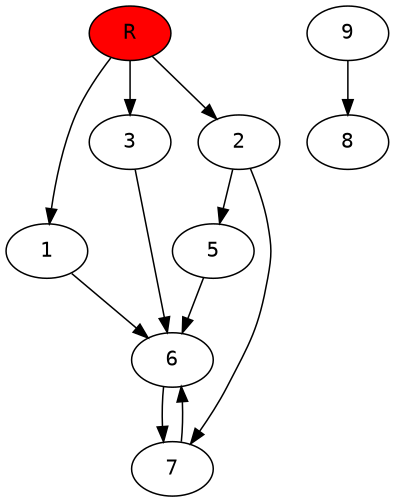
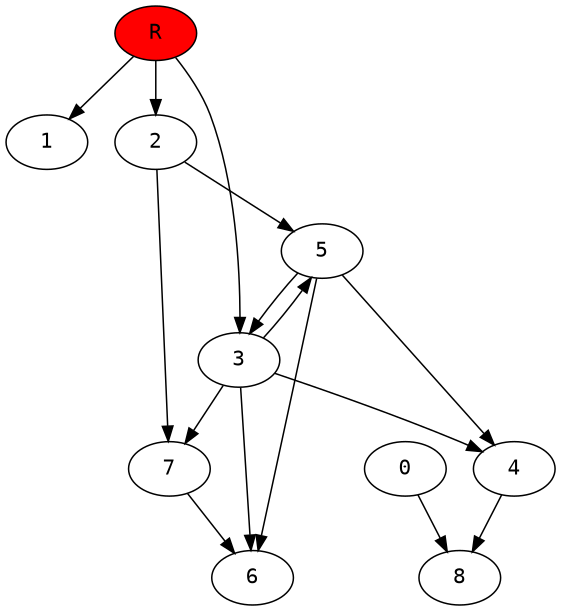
node "9": label "9" -> "0"
edge "5" -> "3": added
edge "1" -> "6": removed
edge "3" -> "5": added
edge "6" -> "7": now "3" -> "7"
node "4": added
